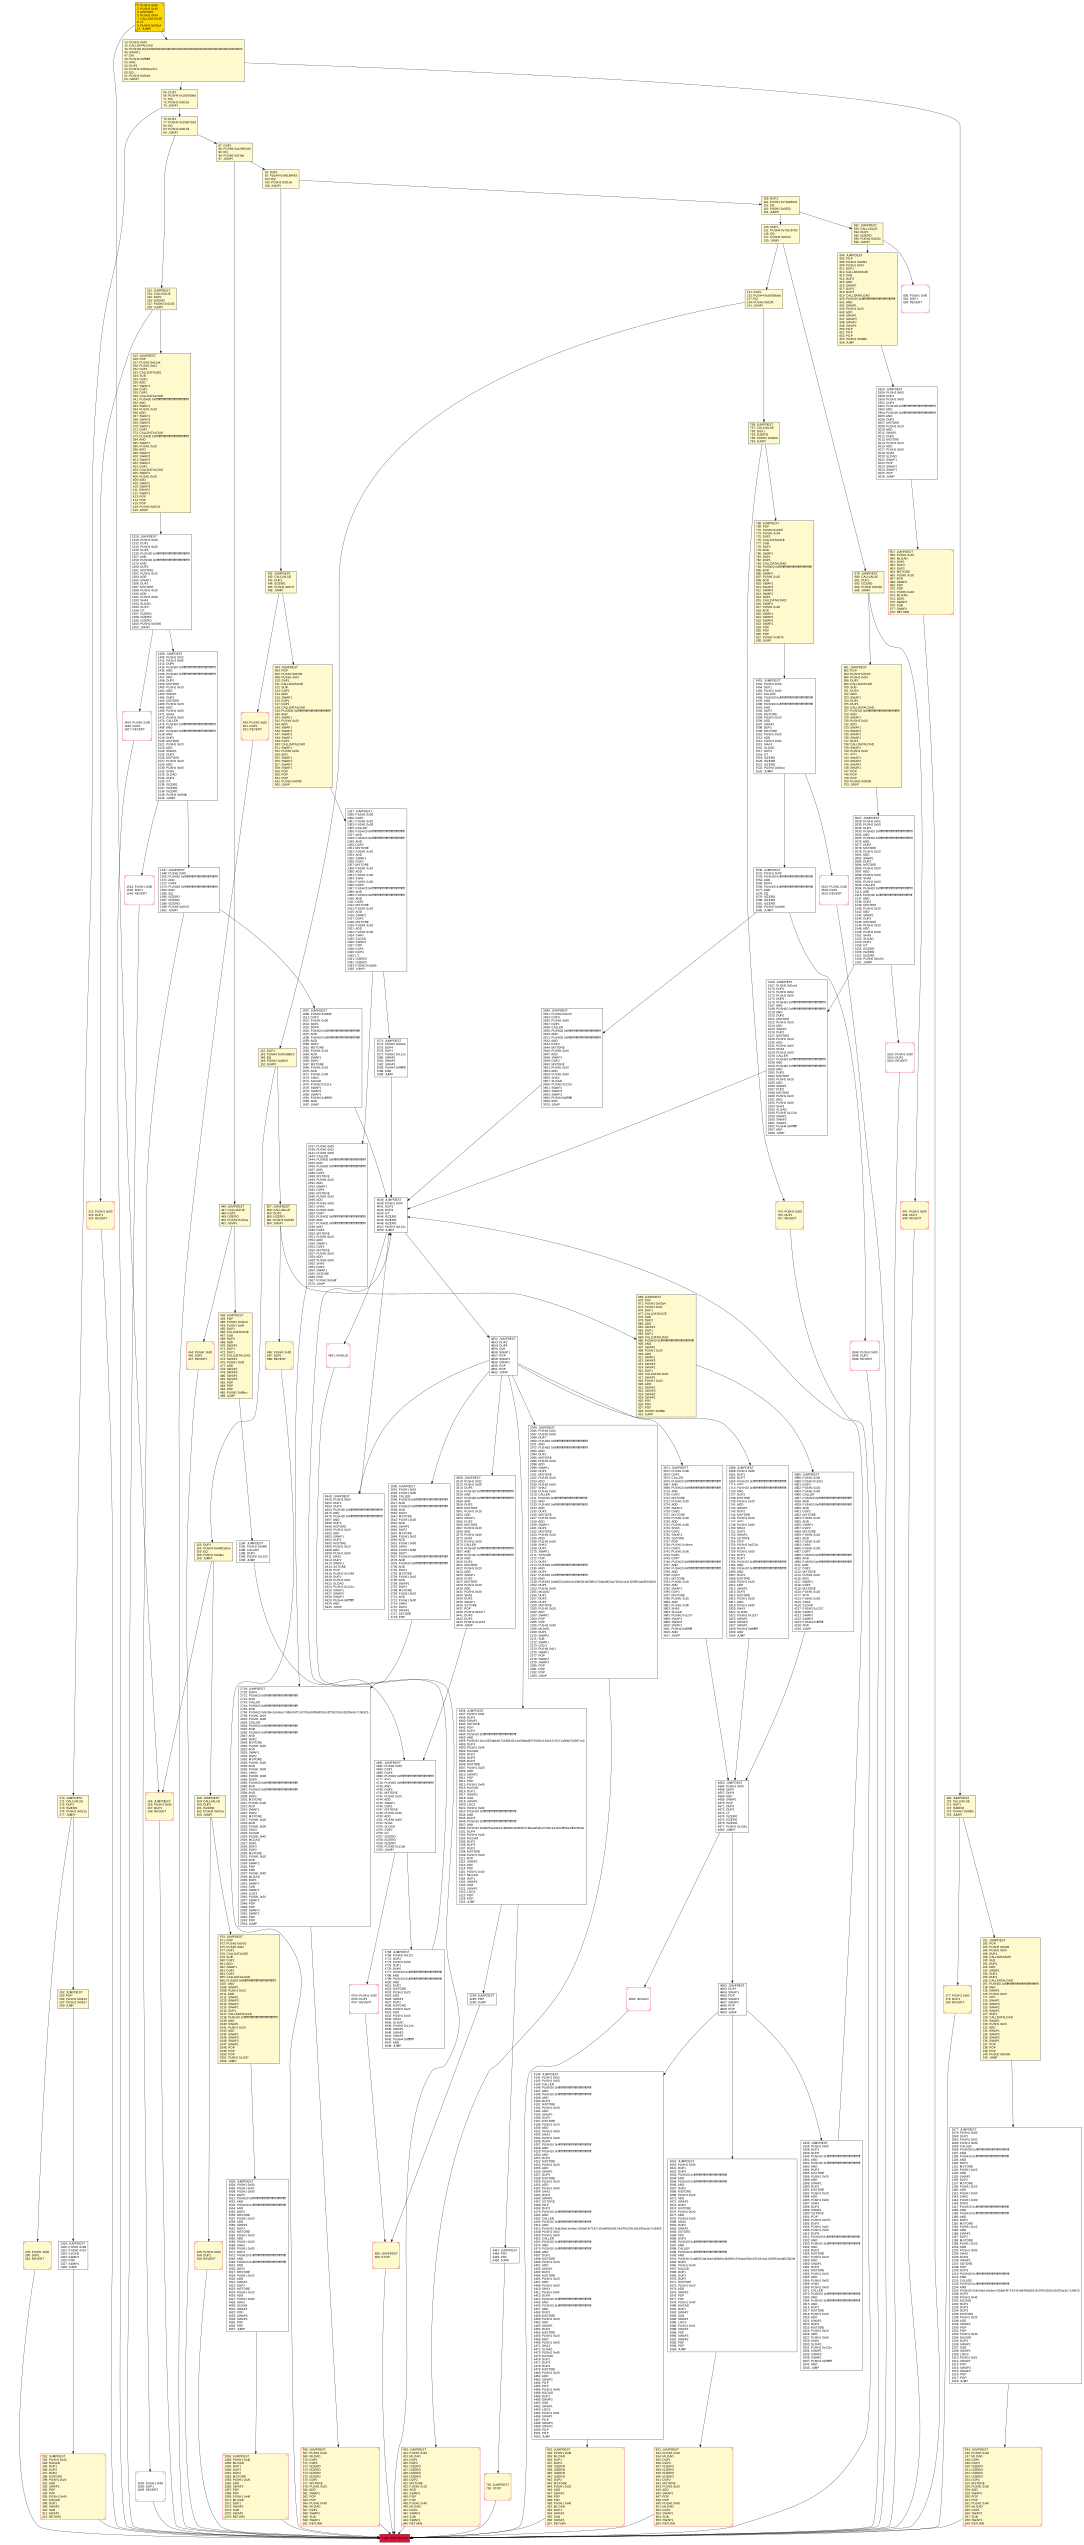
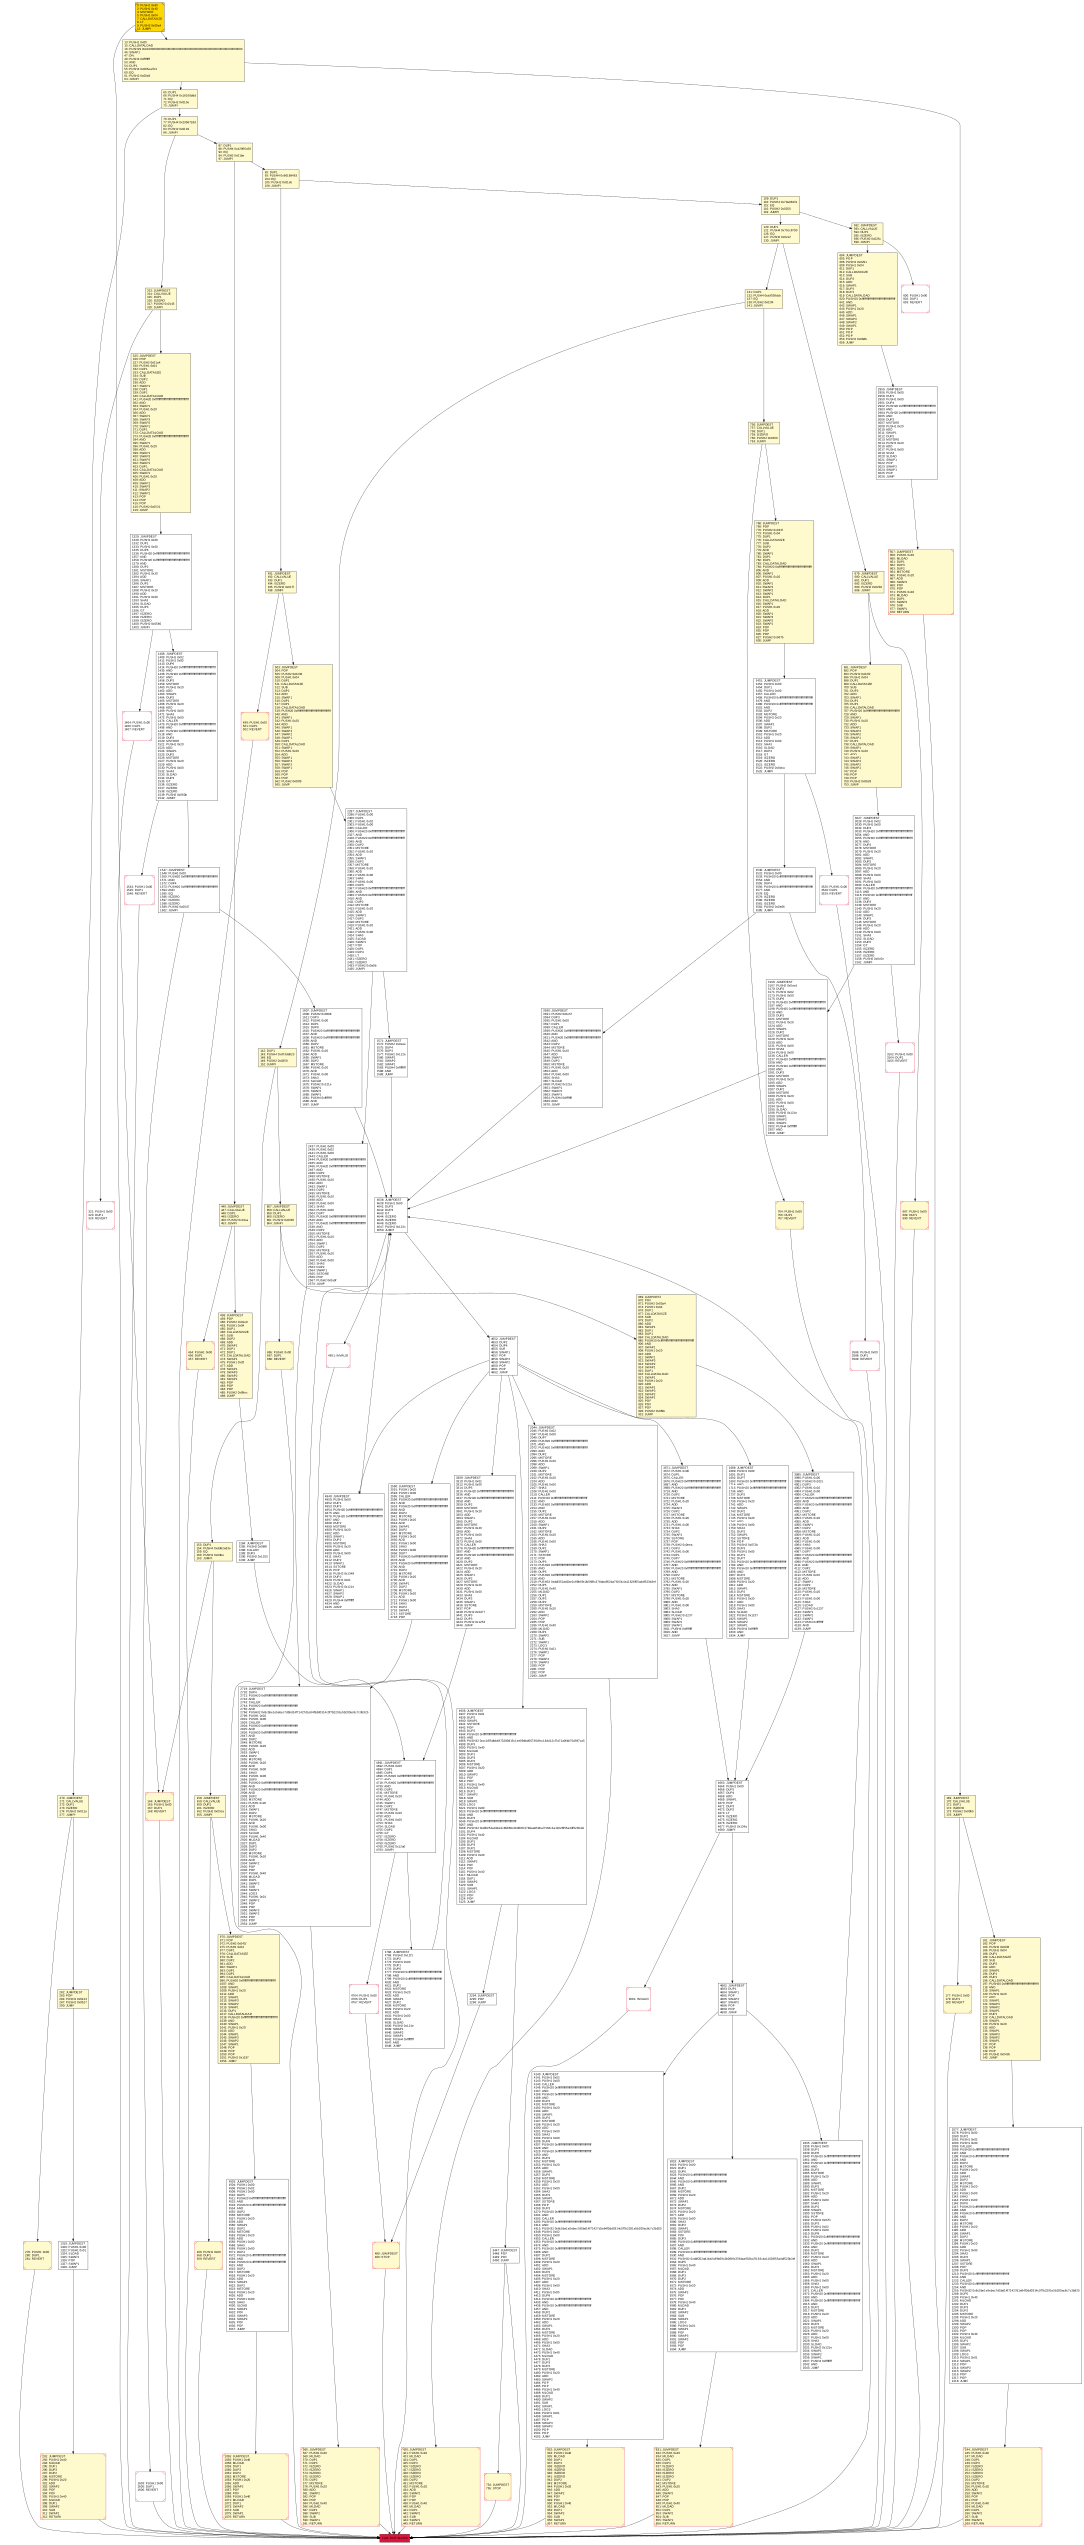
node "321: PUSH1 0x00 323: DUP1 324: REVERT": fillcolor lemonchiffon -> white
edge "321: PUSH1 0x00 323: DUP1 324: REVERT" -> "5126: EXIT BLOCK": now "3447: JUMPDEST 3448: POP 3449: POP 3450: JUMP" -> "5126: EXIT BLOCK"
